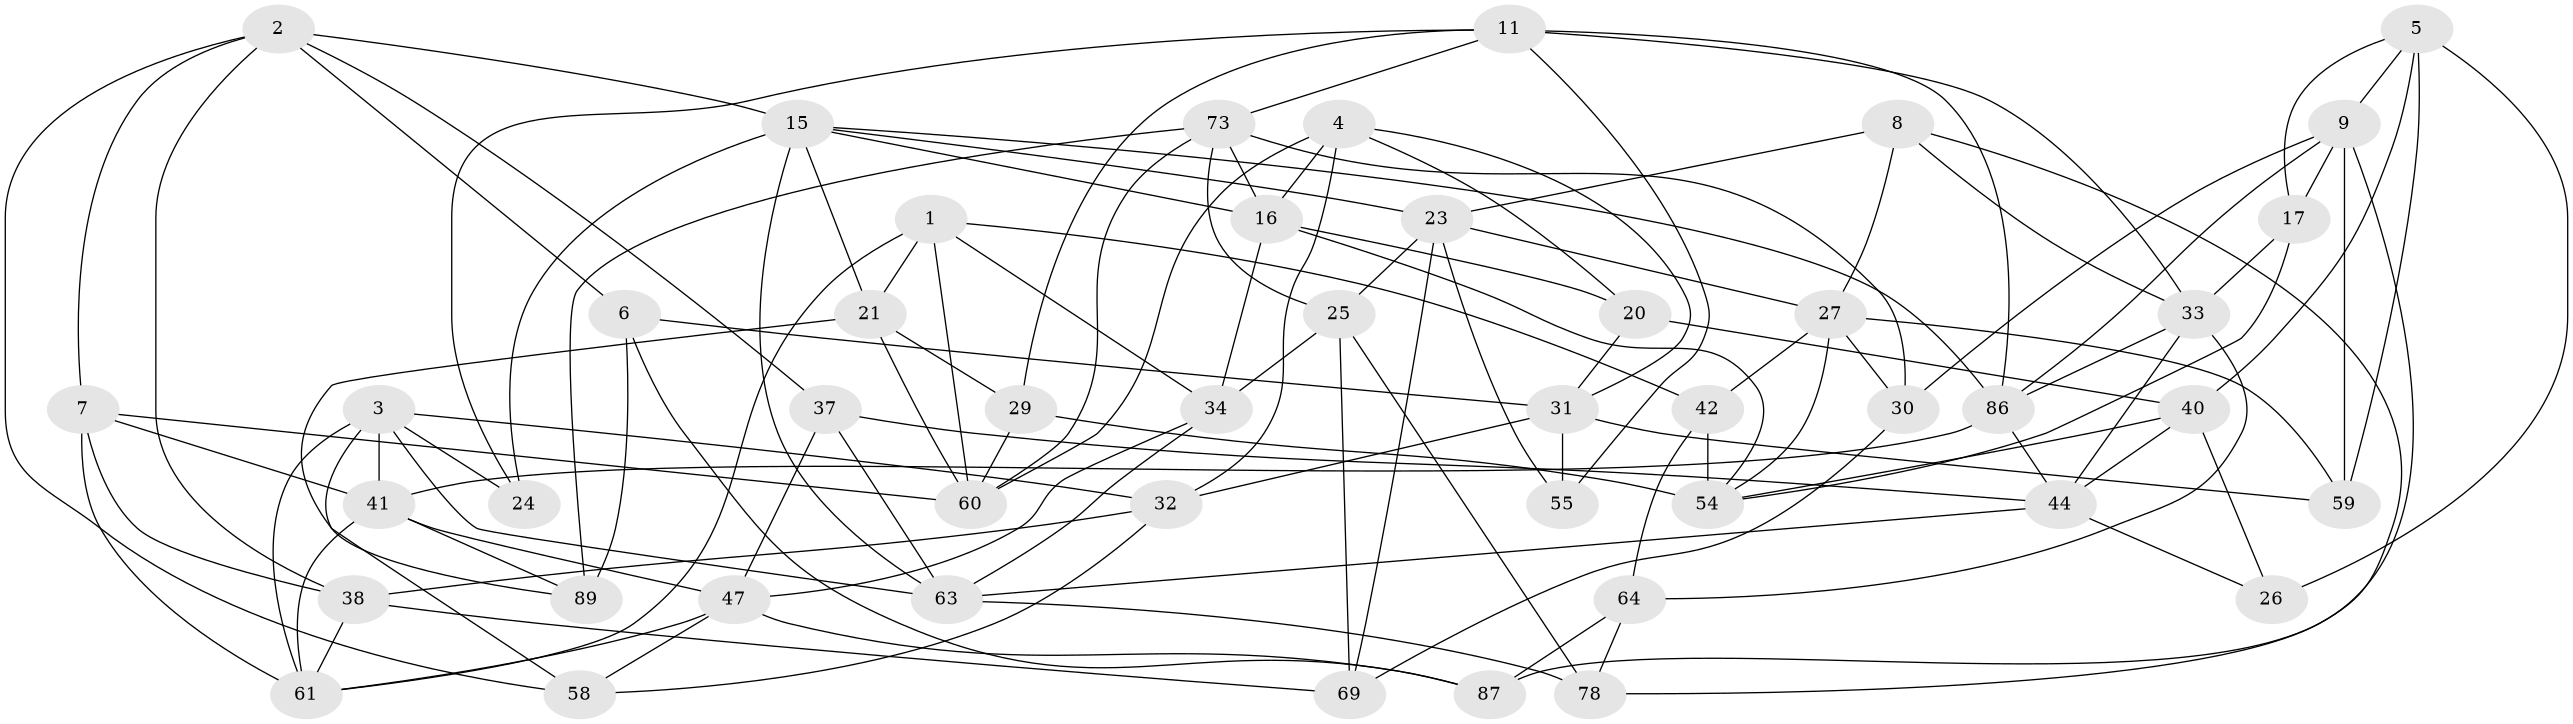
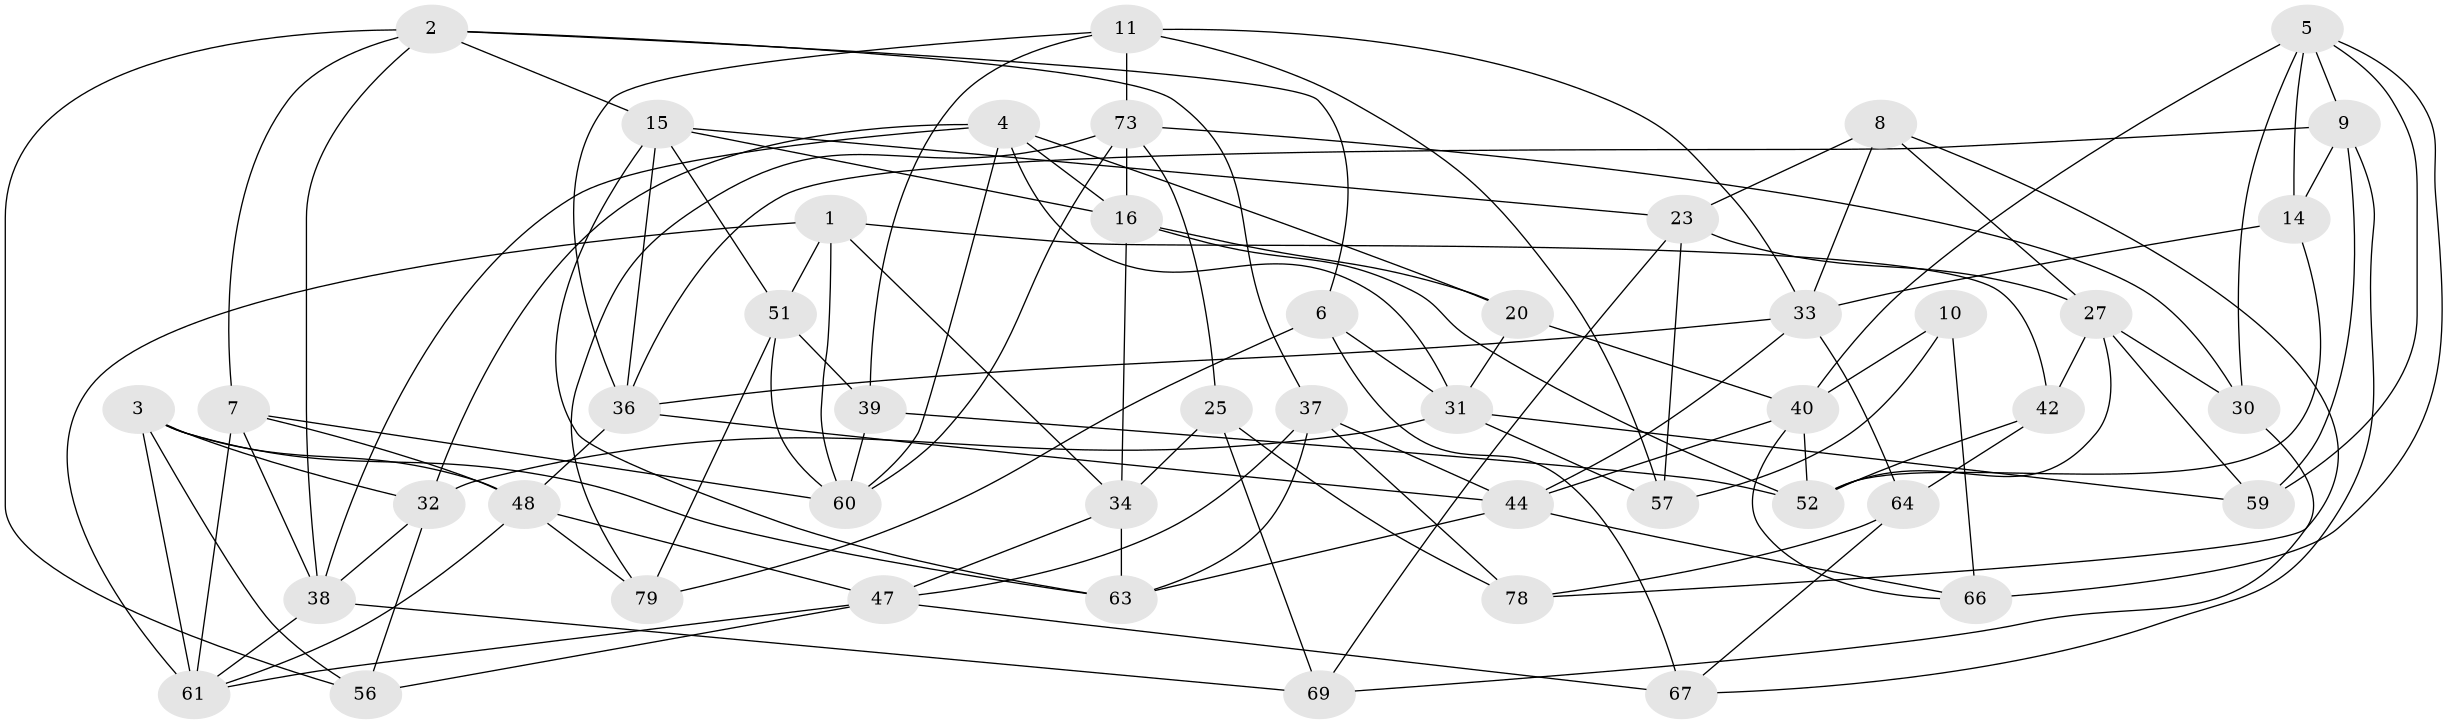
edge "4" -- "38": added
node "17": label "17" -> "14"
edge "9" -- "30": now "5" -- "30"
edge "23" -- "25": removed
node "21": label "21" -> "51"
node "10": added
node "29": label "29" -> "39"
node "86": label "86" -> "36"
node "41": label "41" -> "48"
node "24": removed
node "55": label "55" -> "57"
node "54": label "54" -> "52"
node "89": label "89" -> "79"
node "26": label "26" -> "66"
edge "63" -- "78": now "37" -- "78"
node "58": label "58" -> "56"
node "87": label "87" -> "67"
